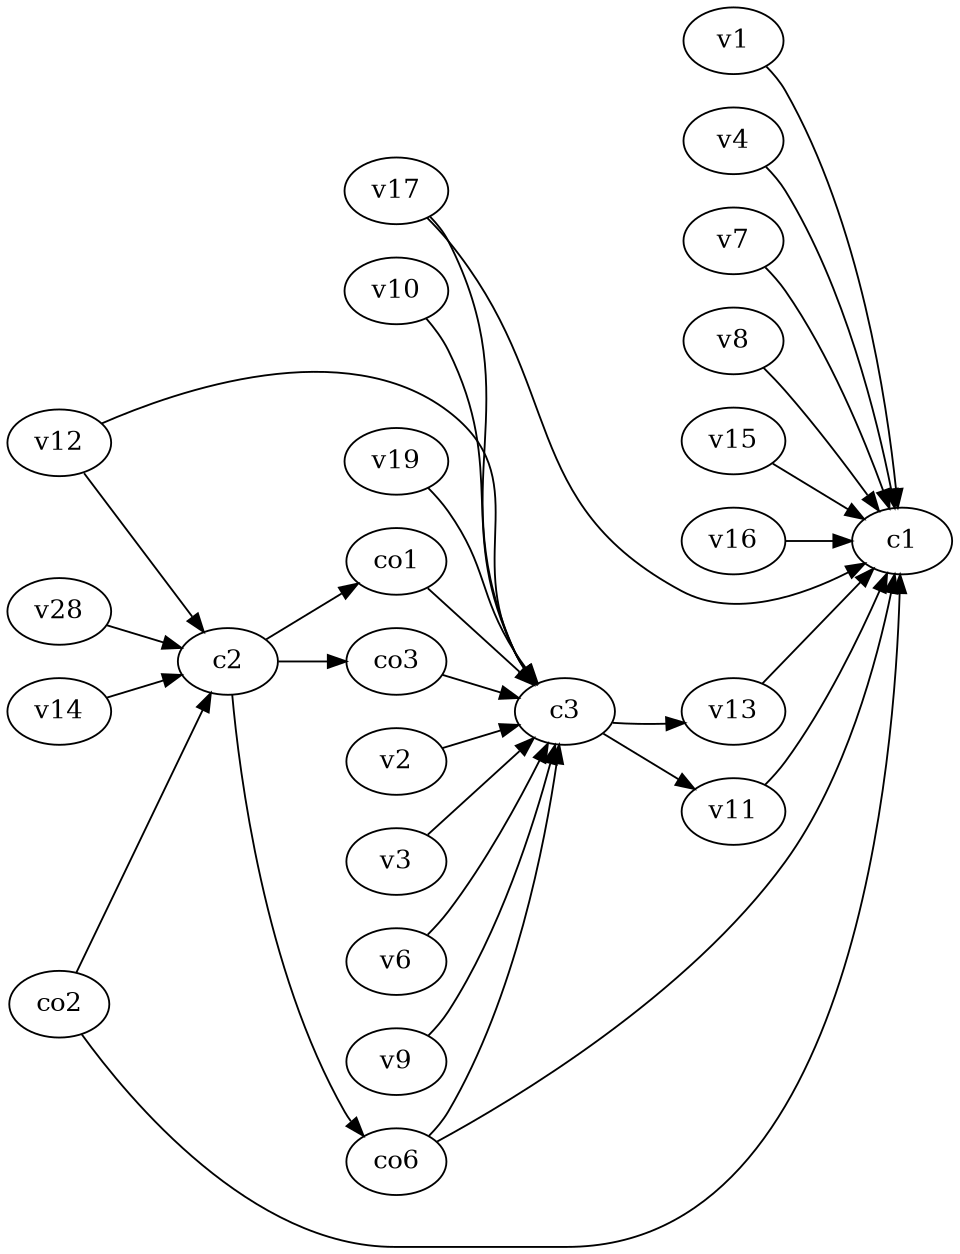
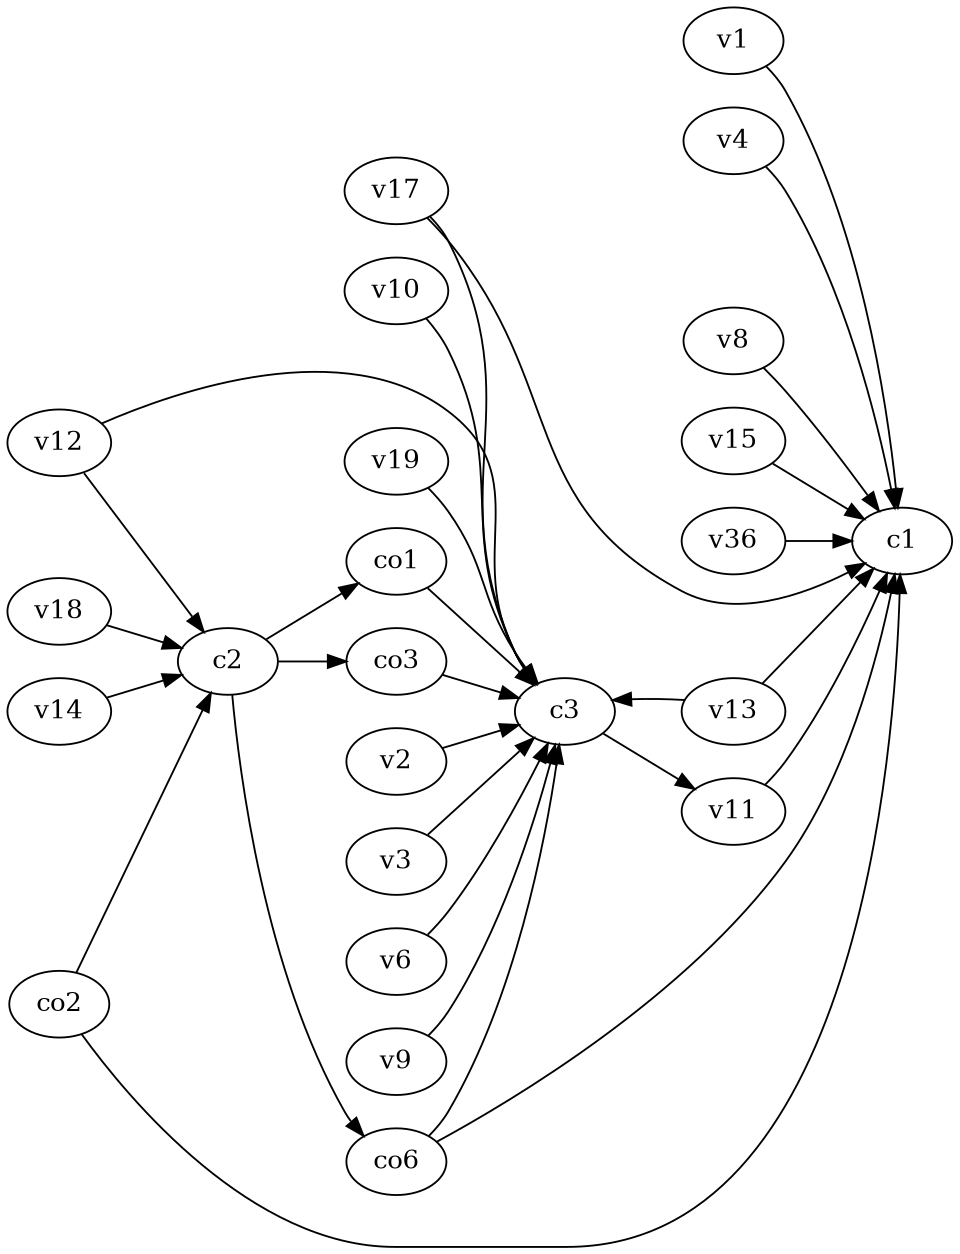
node "v7": removed
node "v16": label "v16" -> "v36"
node "v28": label "v28" -> "v18"
edge "c3" -> "v13": reversed
